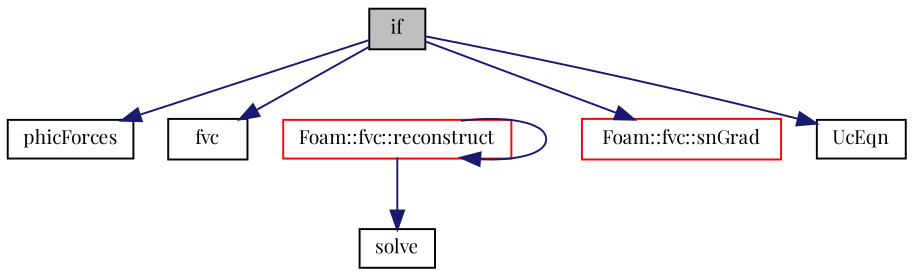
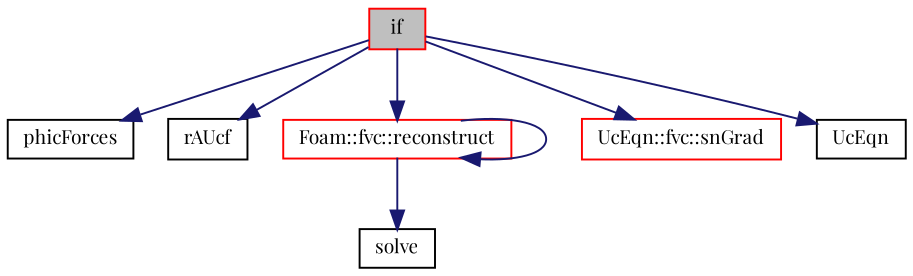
node "if": color black -> red
edge "if" -> "Foam::fvc::reconstruct": added
node "fvc": label "fvc" -> "rAUcf"
node "Foam::fvc::snGrad": label "Foam::fvc::snGrad" -> "UcEqn::fvc::snGrad"
